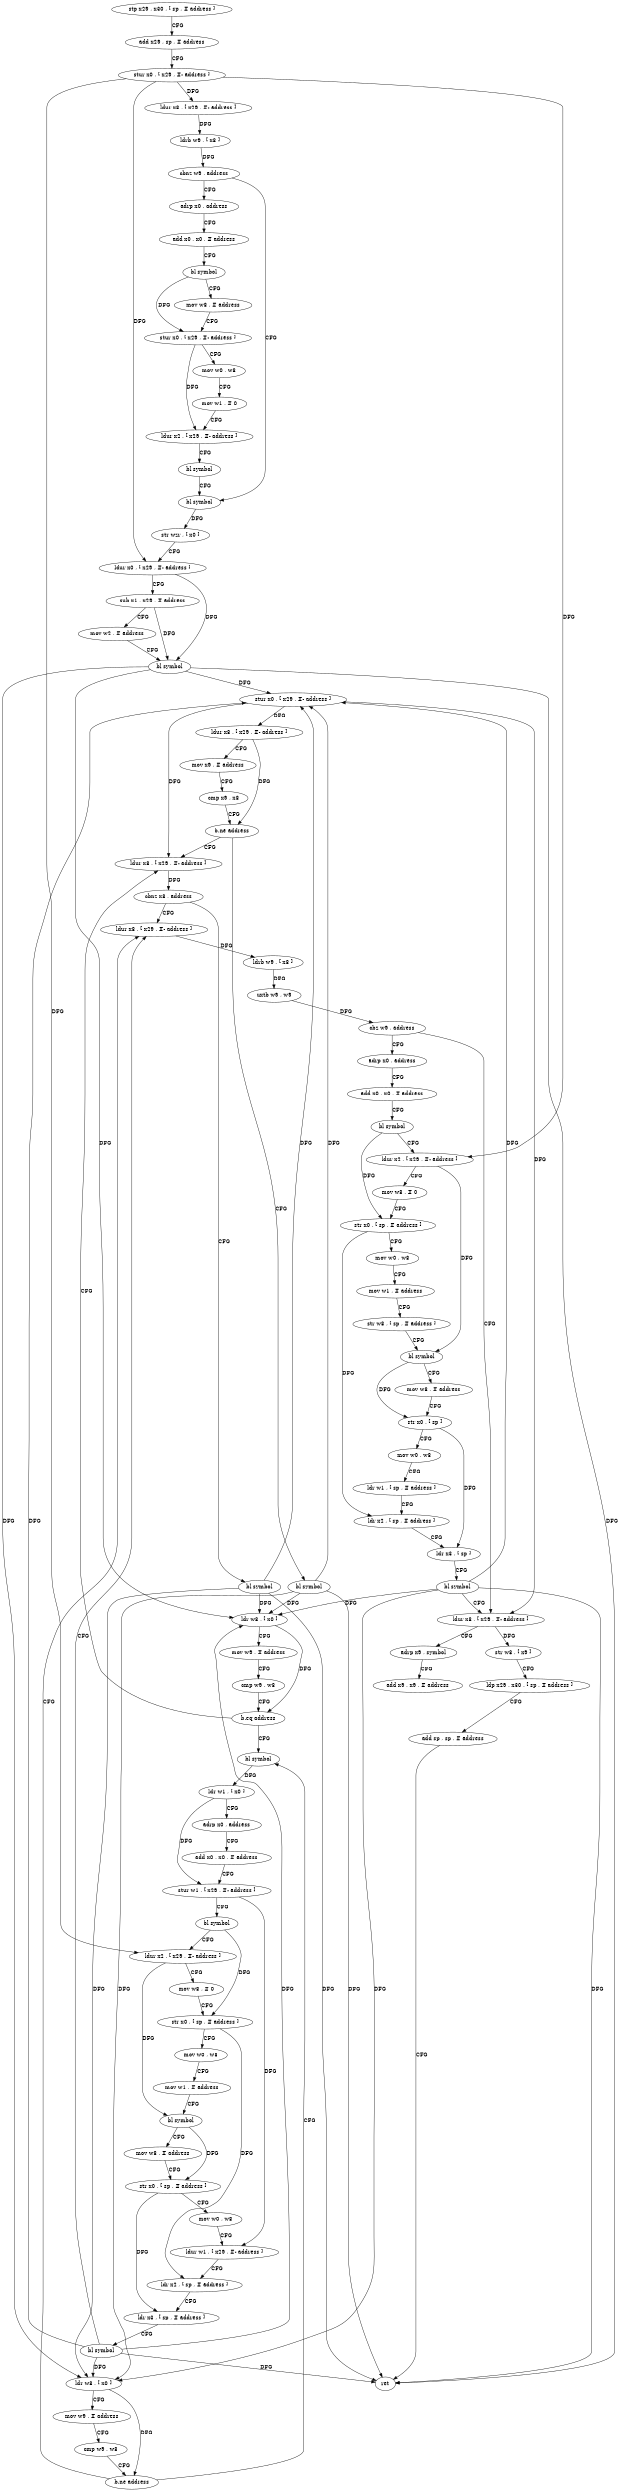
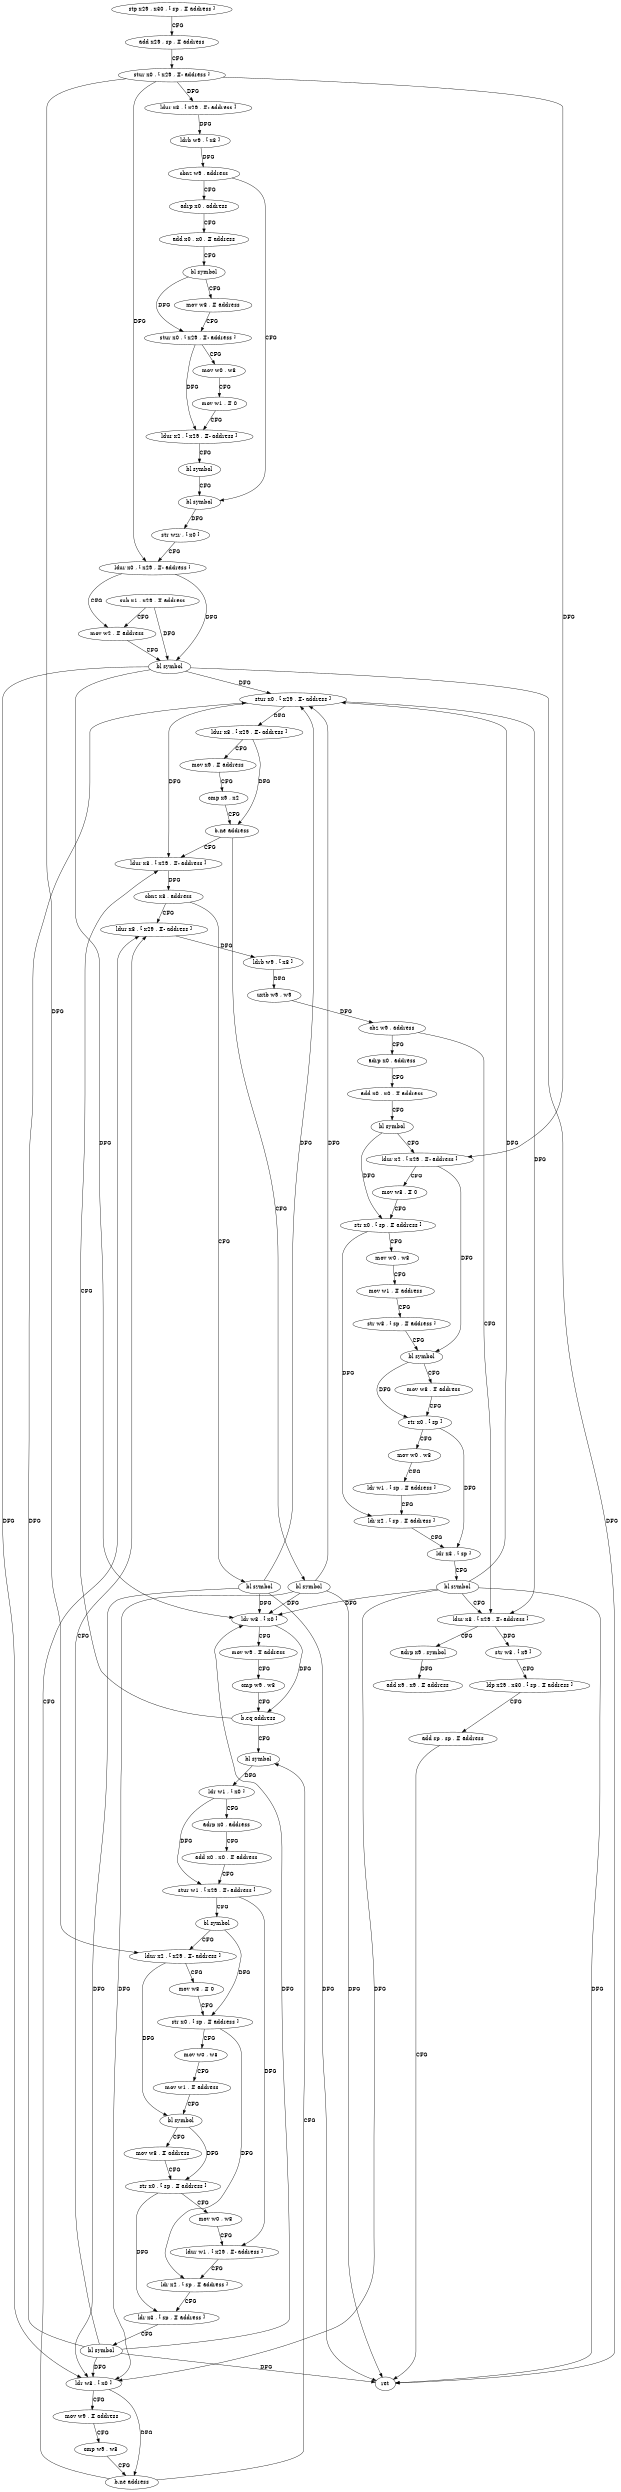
edge "ldur x0 , [ x29 , #- address ]" -> "sub x1 , x29 , # address": now "ldur x0 , [ x29 , #- address ]" -> "mov w2 , # address"
node "cmp x9 , x8": label "cmp x9 , x8" -> "cmp x9 , x2"
edge "adrp x9 , symbol" -> "add x9 , x9 , # address": label "CFG" -> "DFG"
